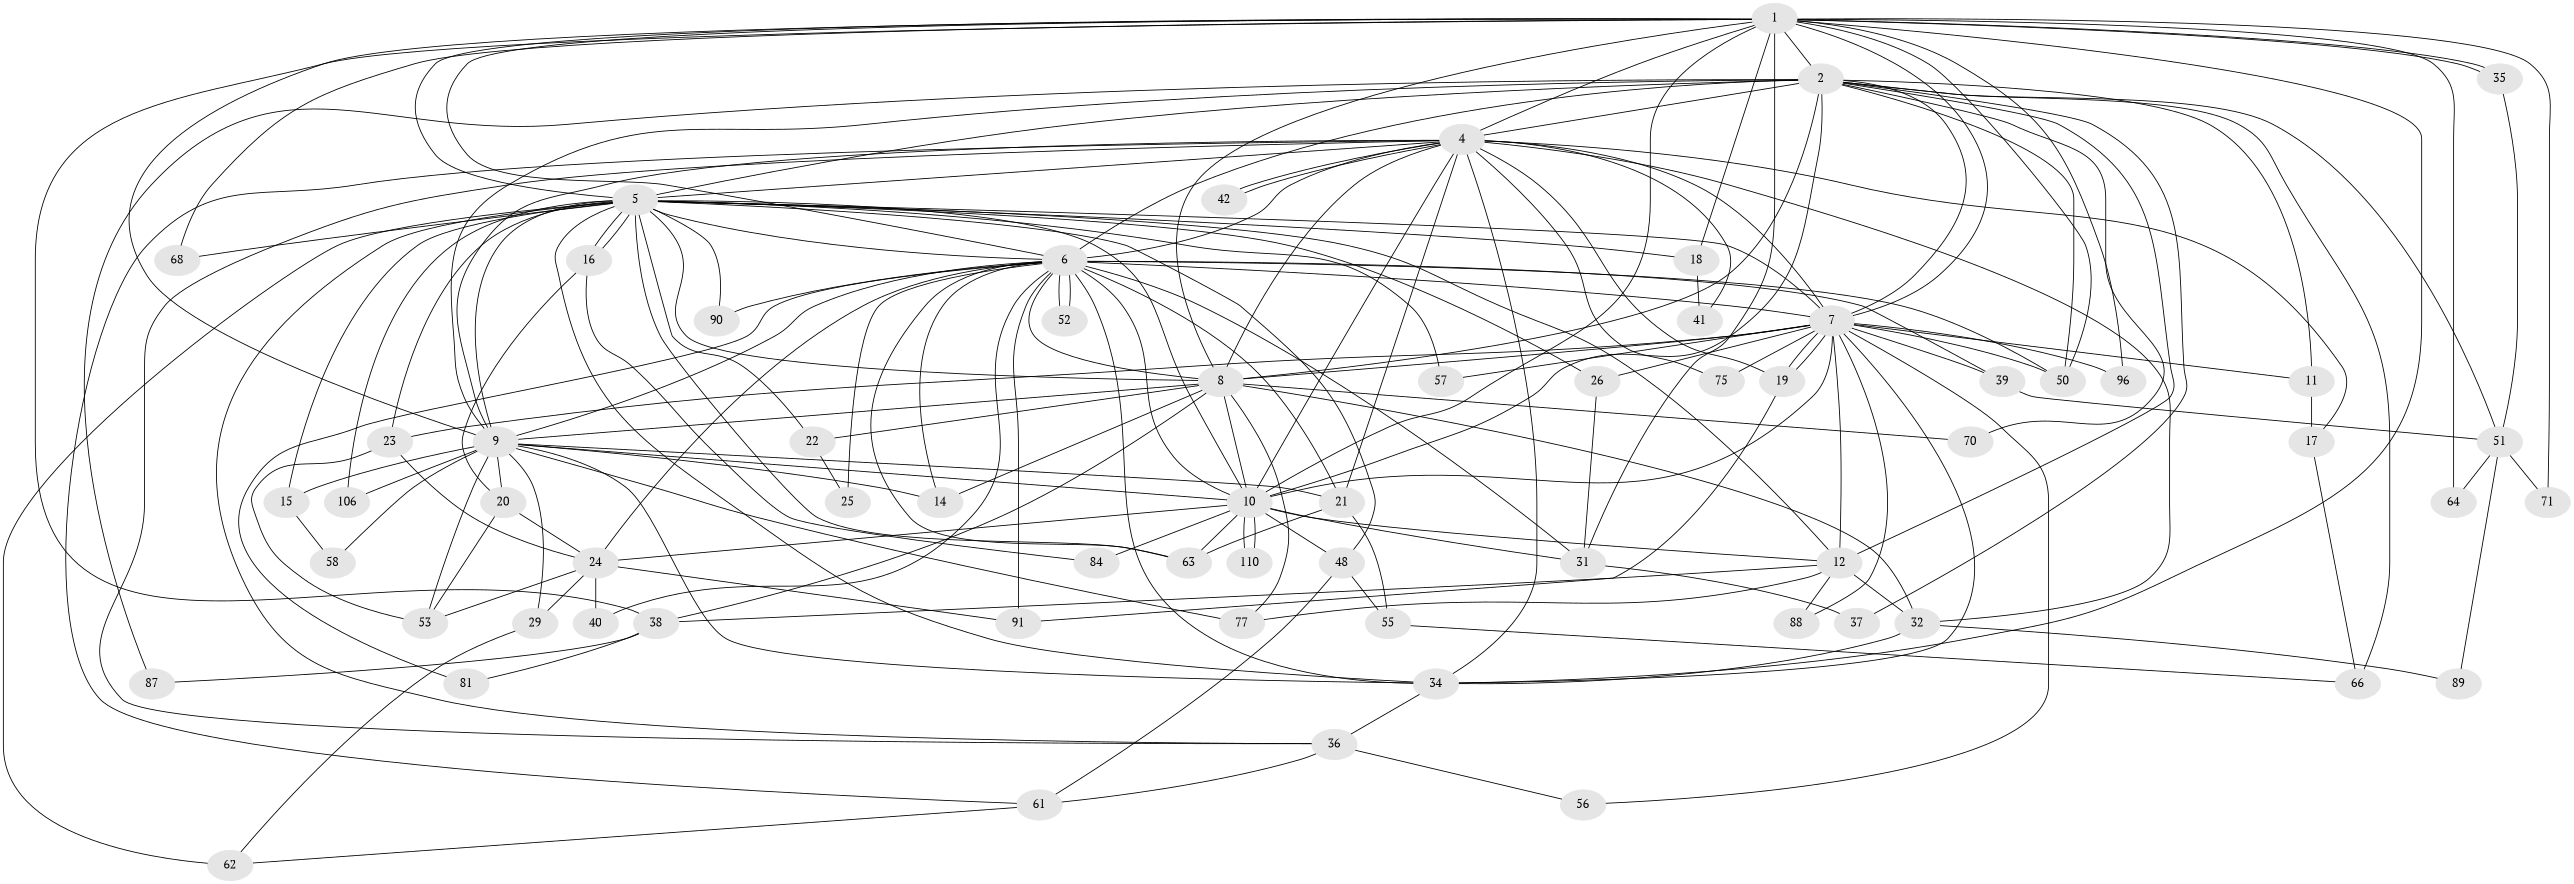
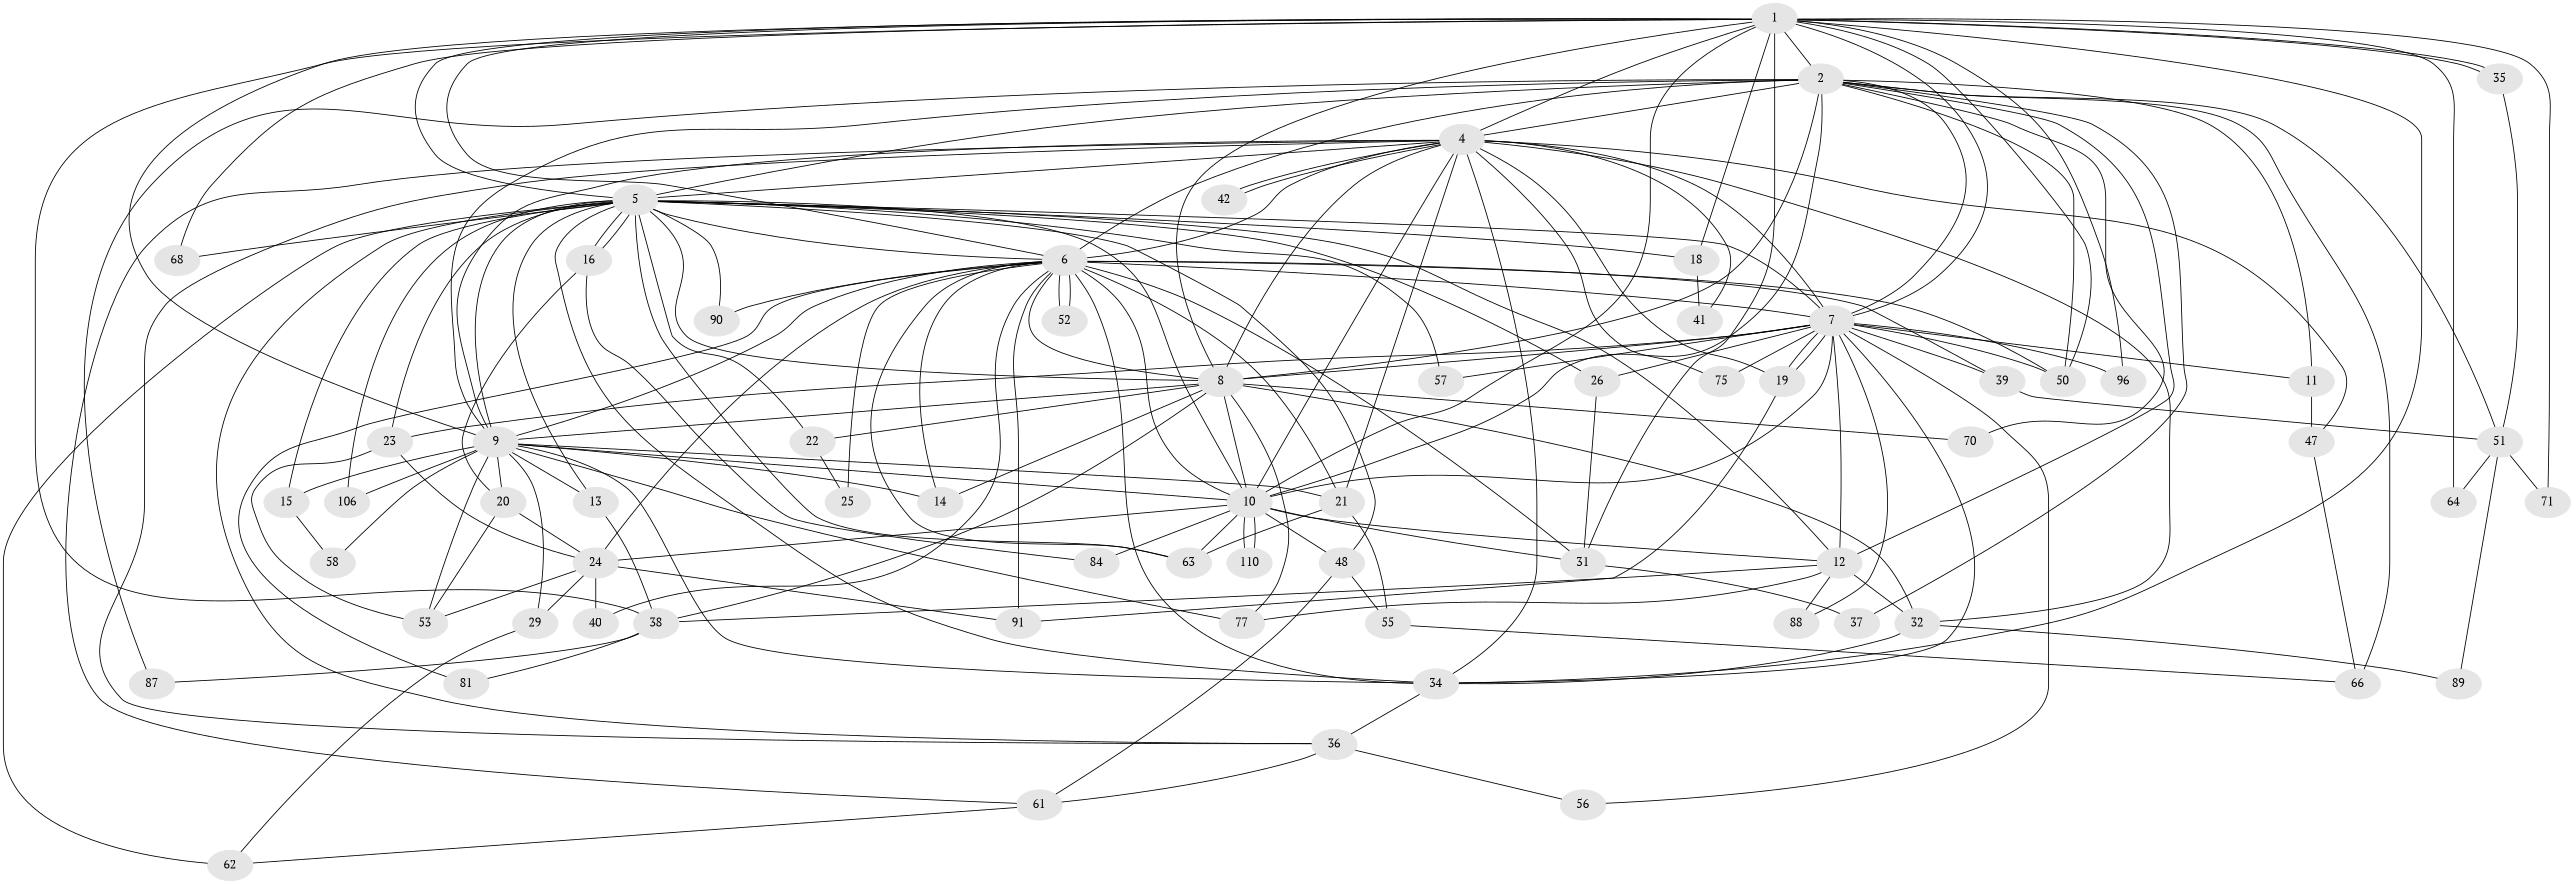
node "17": label "17" -> "47"
node "13": added
